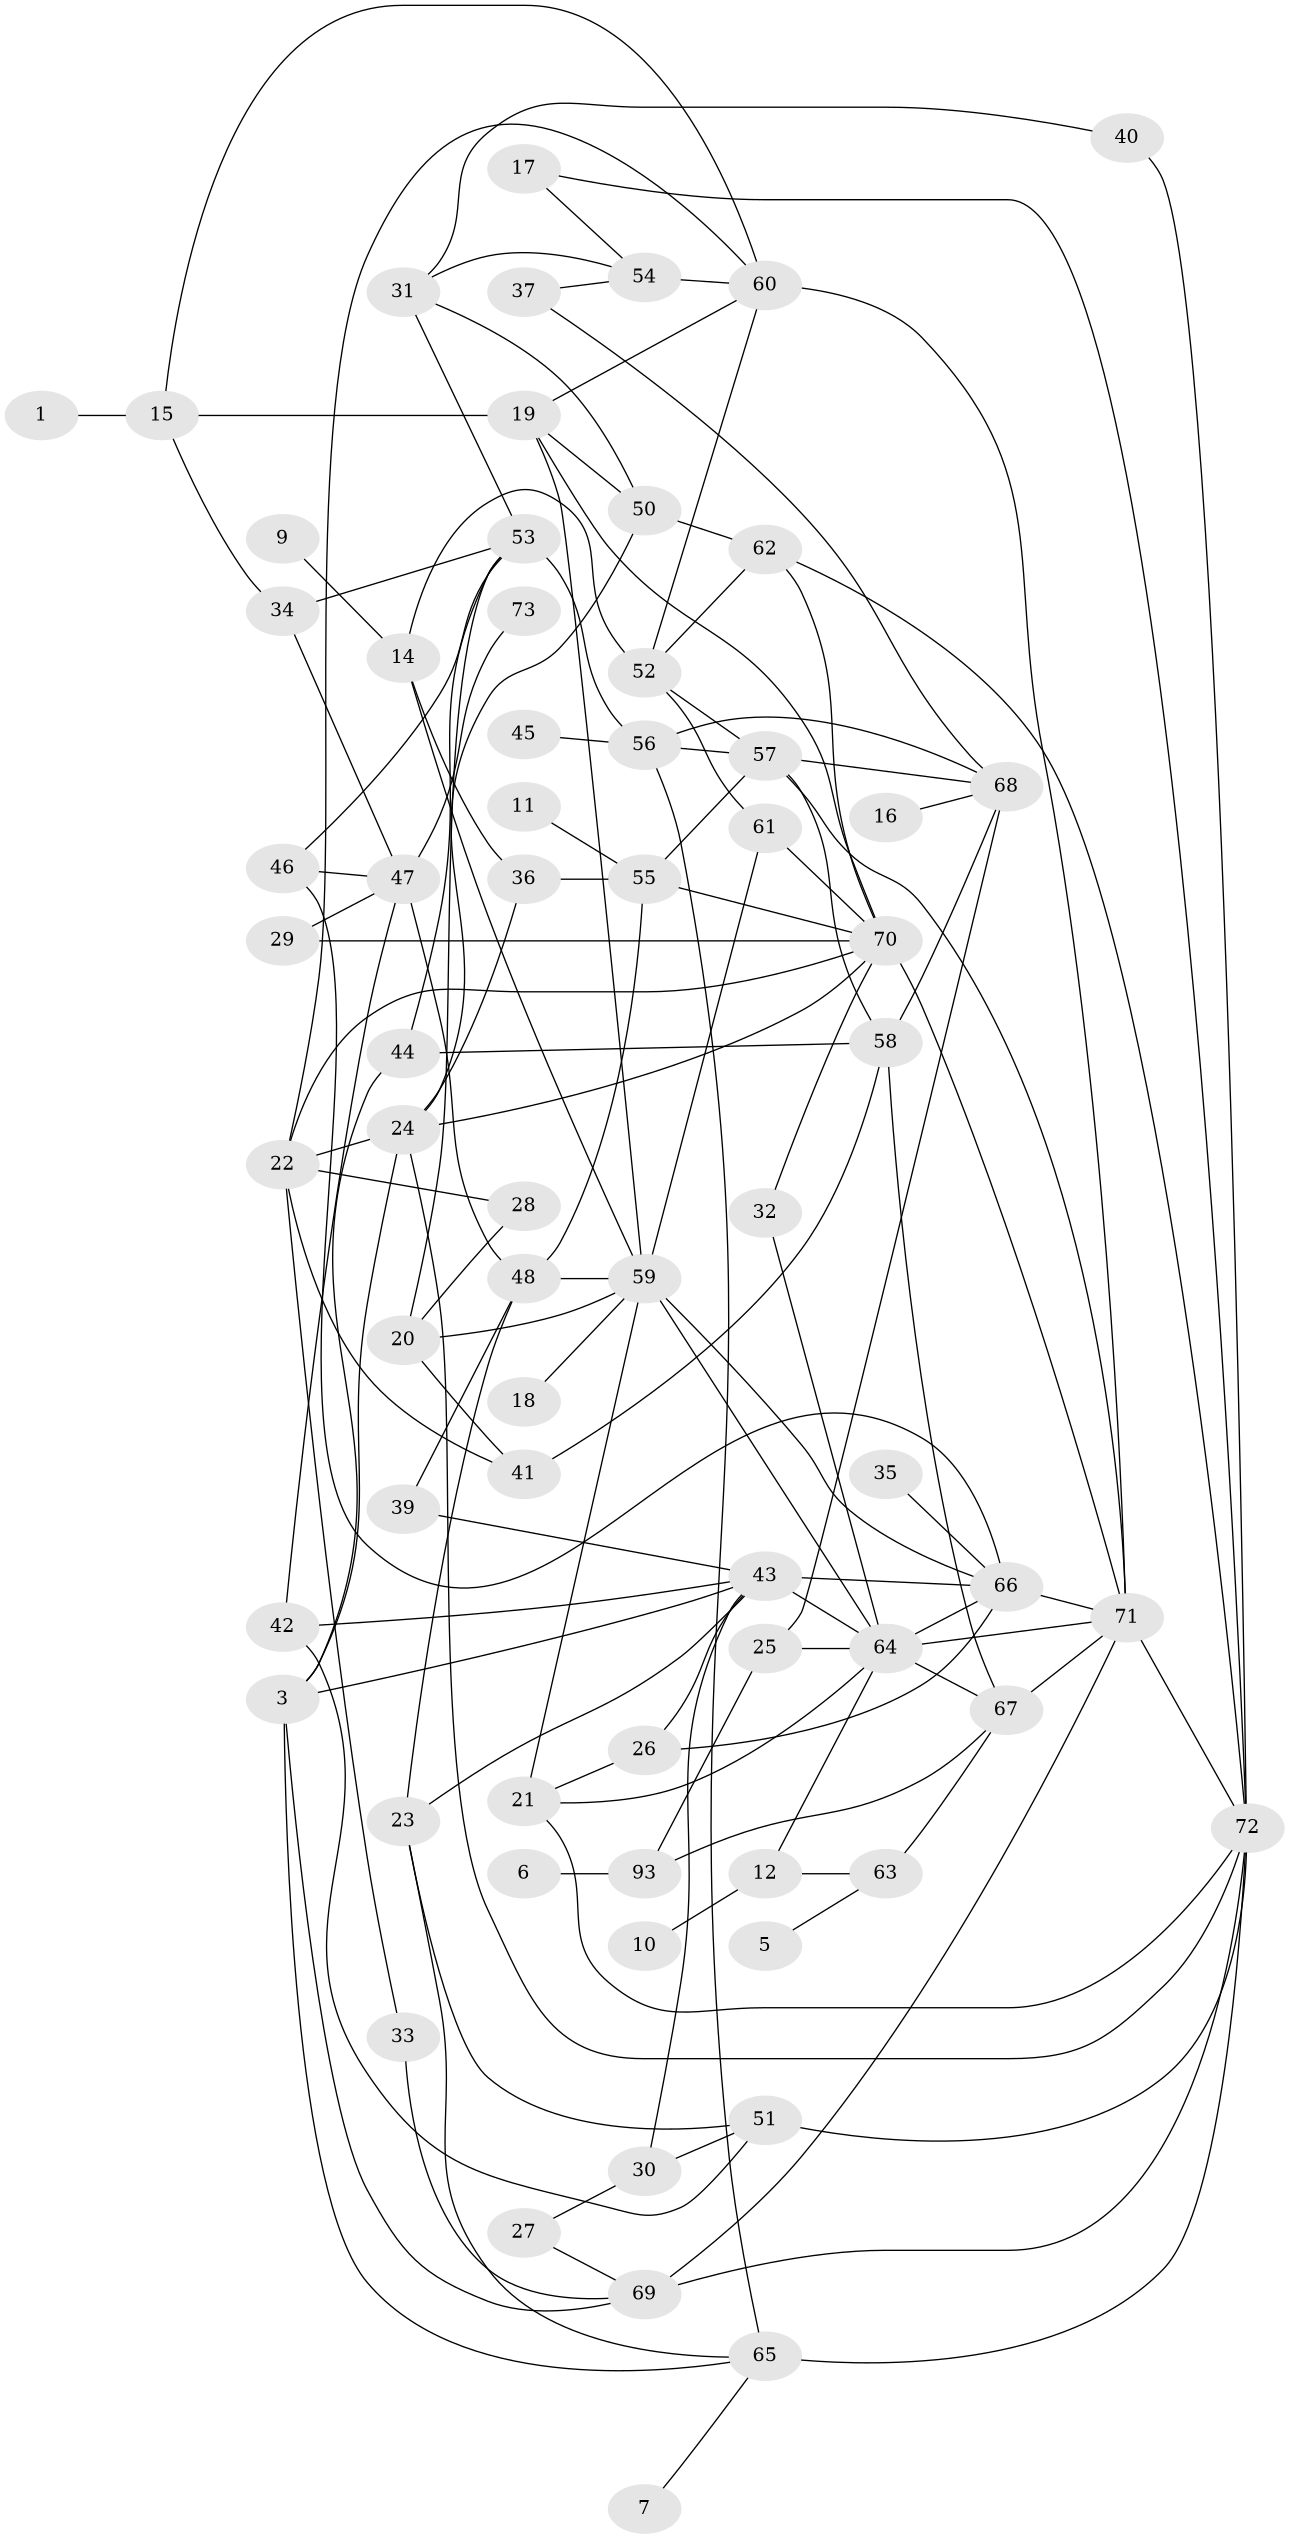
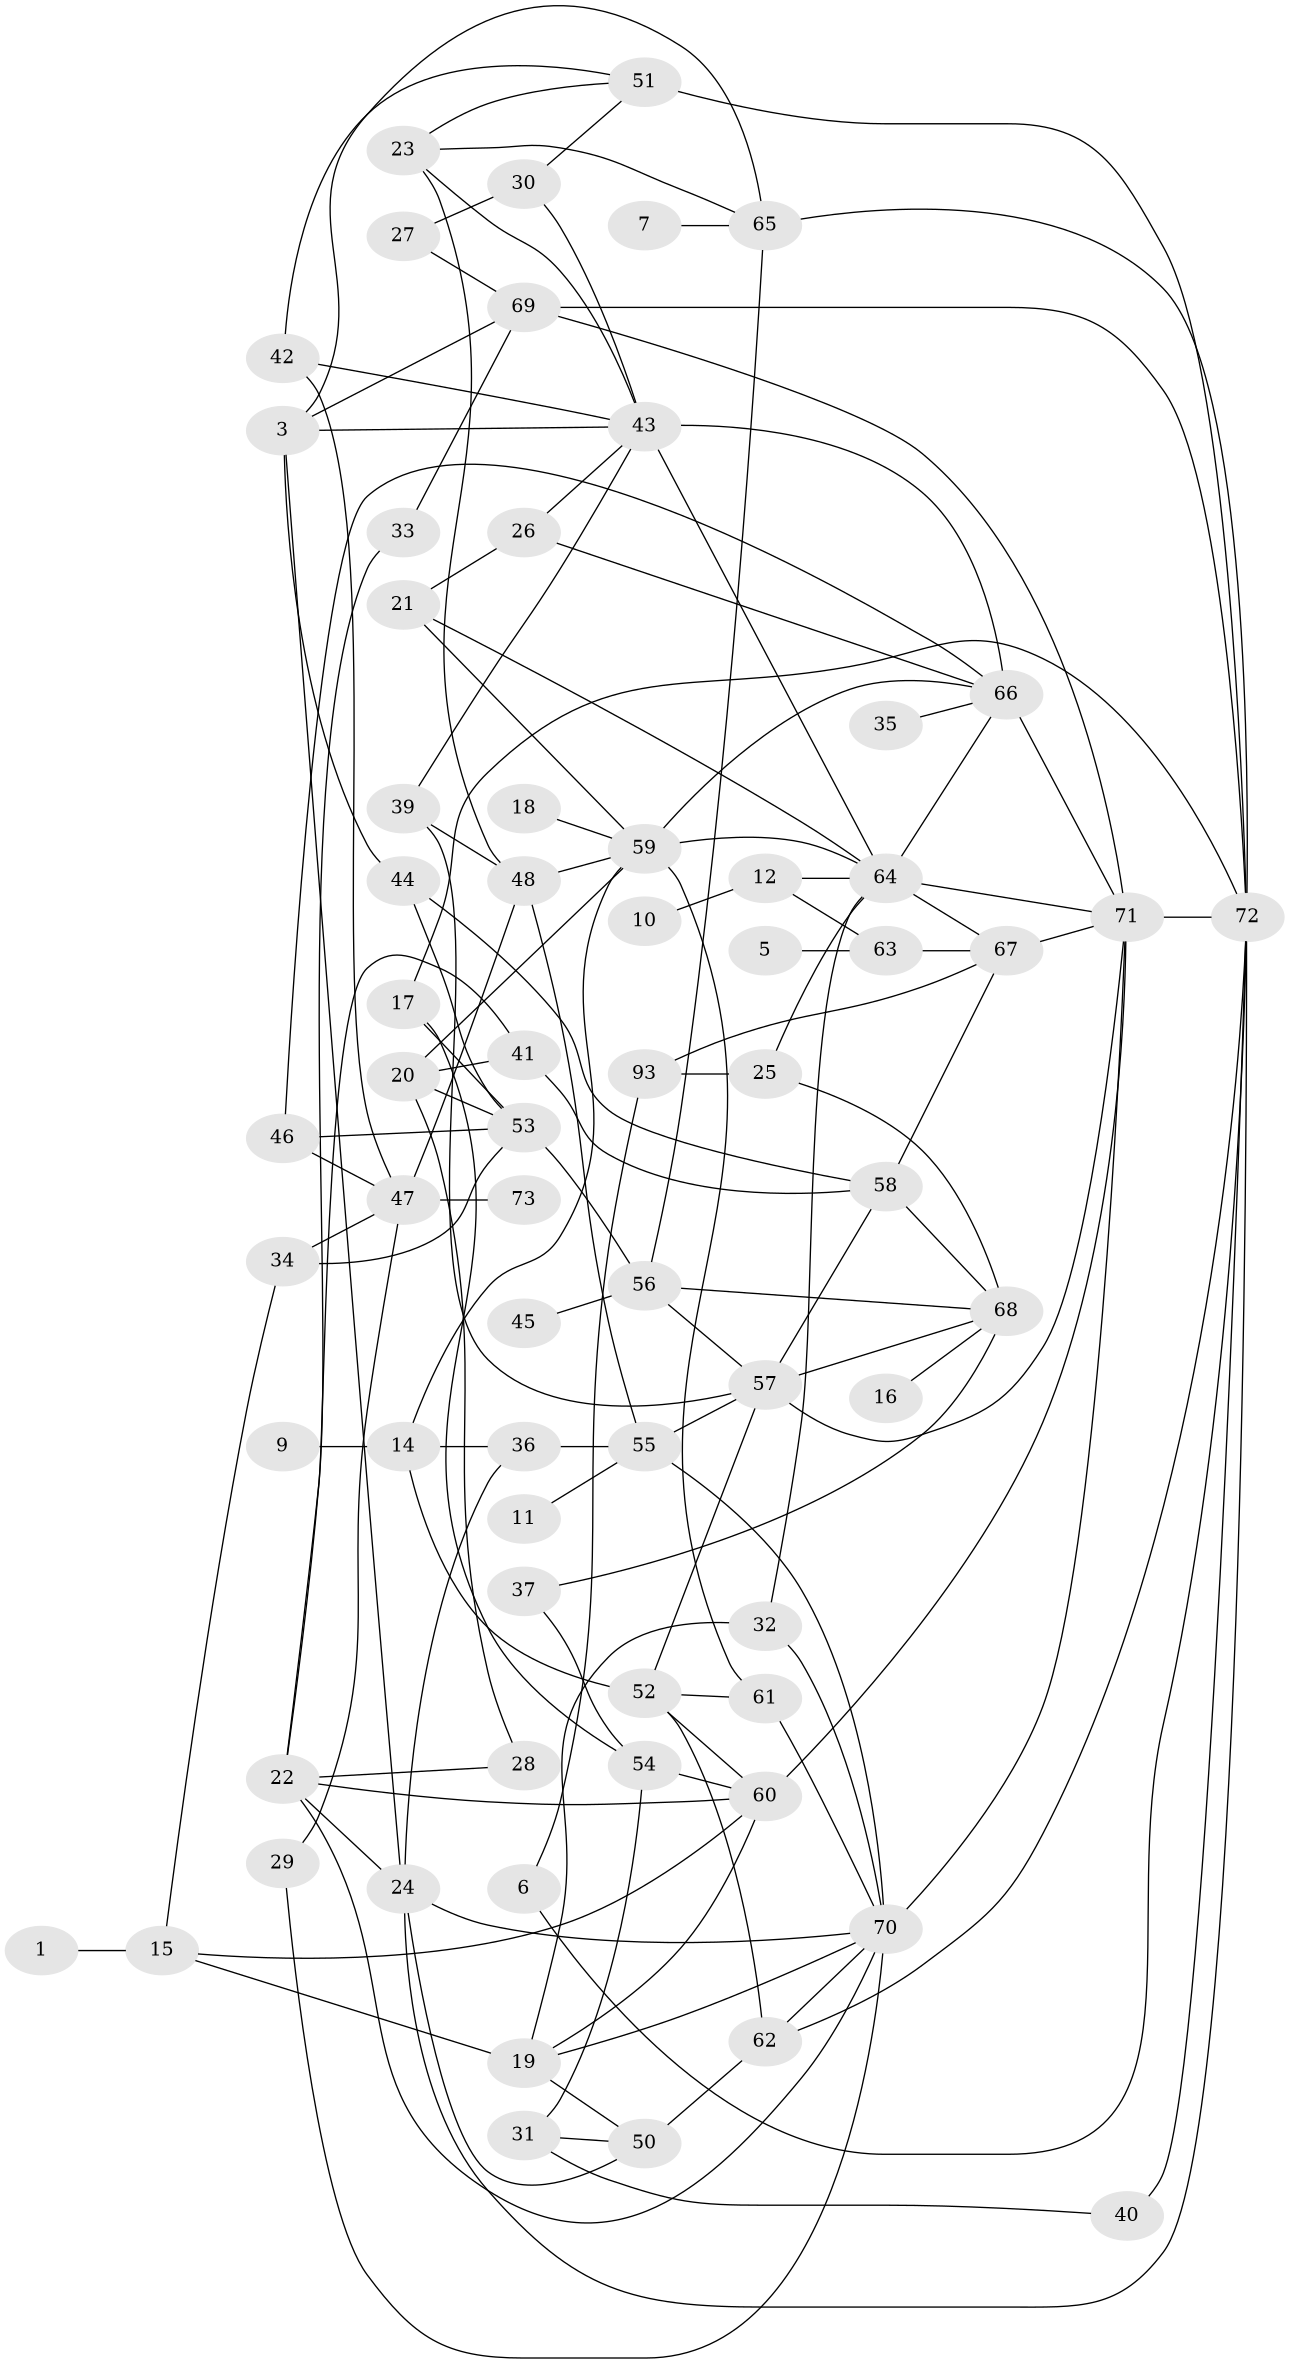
edge "31" -- "53": now "17" -- "53"
edge "19" -- "59": now "19" -- "32"
edge "39" -- "57": added
edge "21" -- "72": now "6" -- "72"
